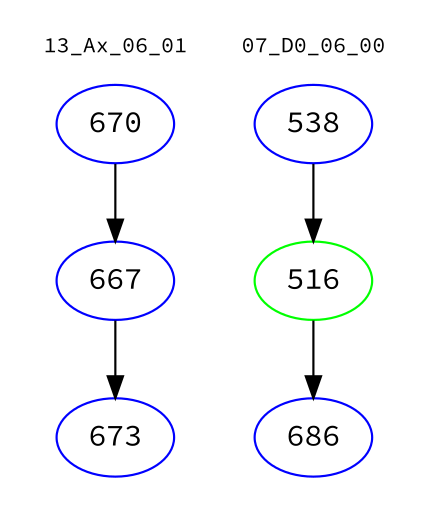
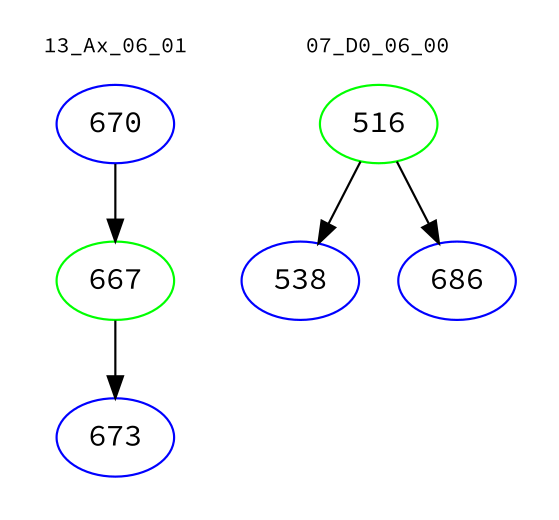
edge "538" -> "516": reversed
node "667": color blue -> green
